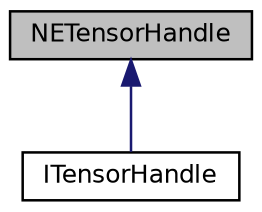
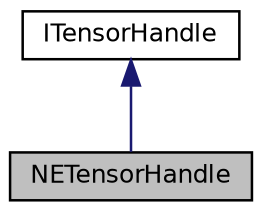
edge "ITensorHandle" -> "NETensorHandle": reversed
